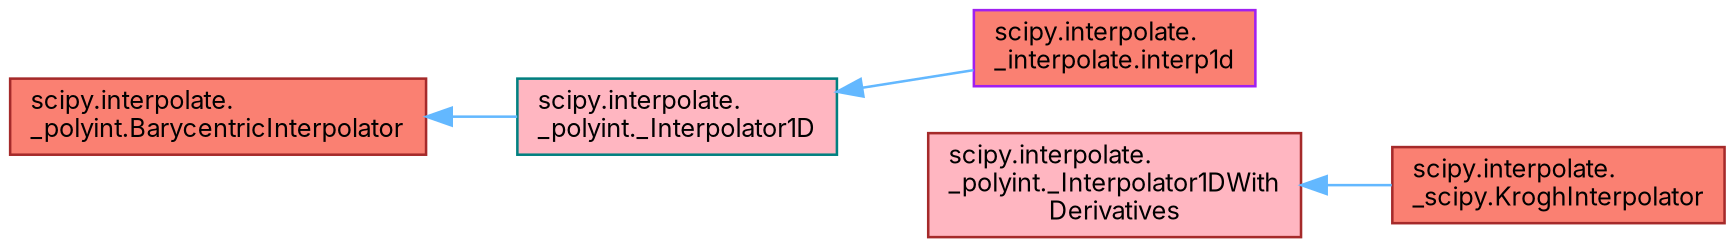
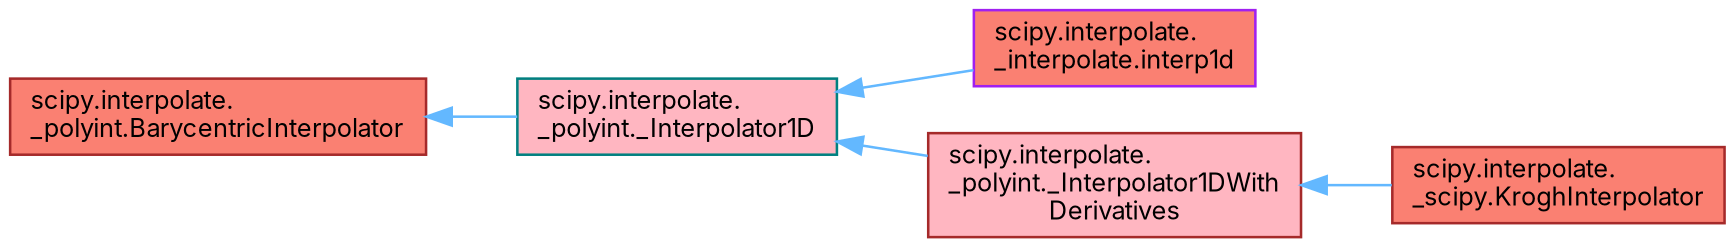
edge "scipy.interpolate. _polyint._Interpolator1DWith Derivatives" -> "scipy.interpolate. _polyint._Interpolator1D": added
